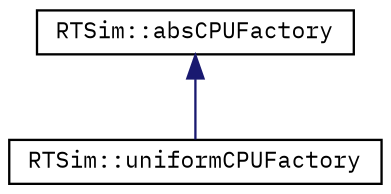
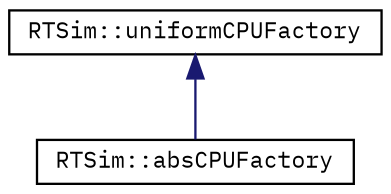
edge "RTSim::uniformCPUFactory" -> "RTSim::absCPUFactory": reversed
